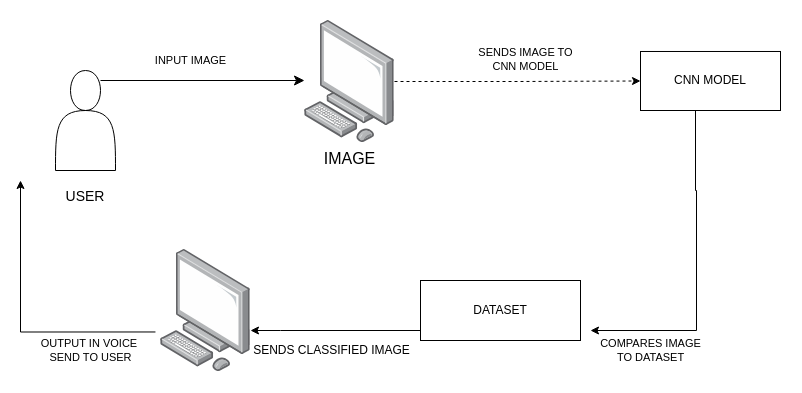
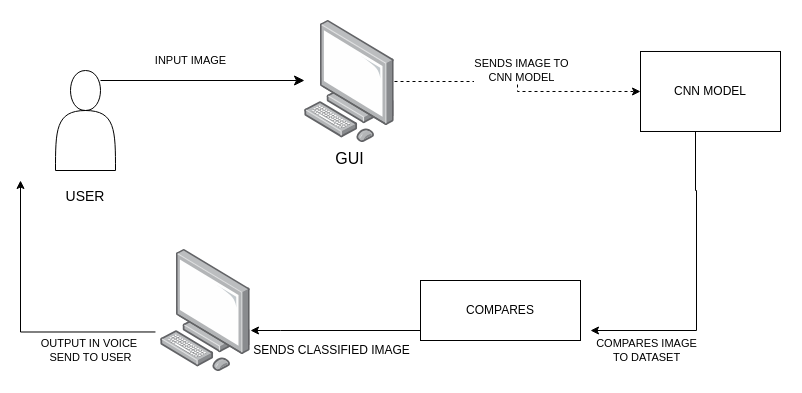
node "CNN MODEL": size 140x59 -> 140x80
node "IMAGE": label "IMAGE" -> "GUI"
node "DATASET": label "DATASET" -> "COMPARES"
